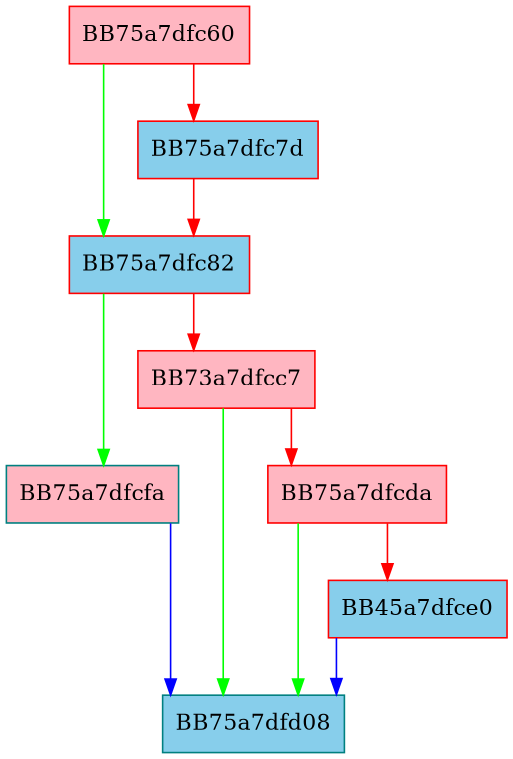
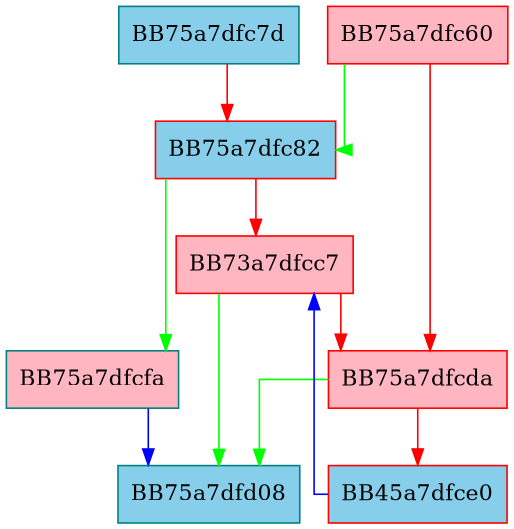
edge "BB75a7dfc60" -> "BB75a7dfc7d": now "BB75a7dfc60" -> "BB75a7dfcda"
node "BB75a7dfc7d": color red -> teal
edge "BB45a7dfce0" -> "BB75a7dfd08": now "BB45a7dfce0" -> "BB73a7dfcc7"
